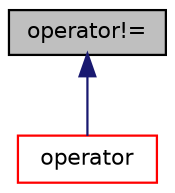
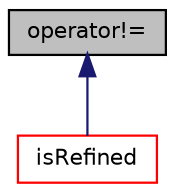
node "operator": label "operator" -> "isRefined"
